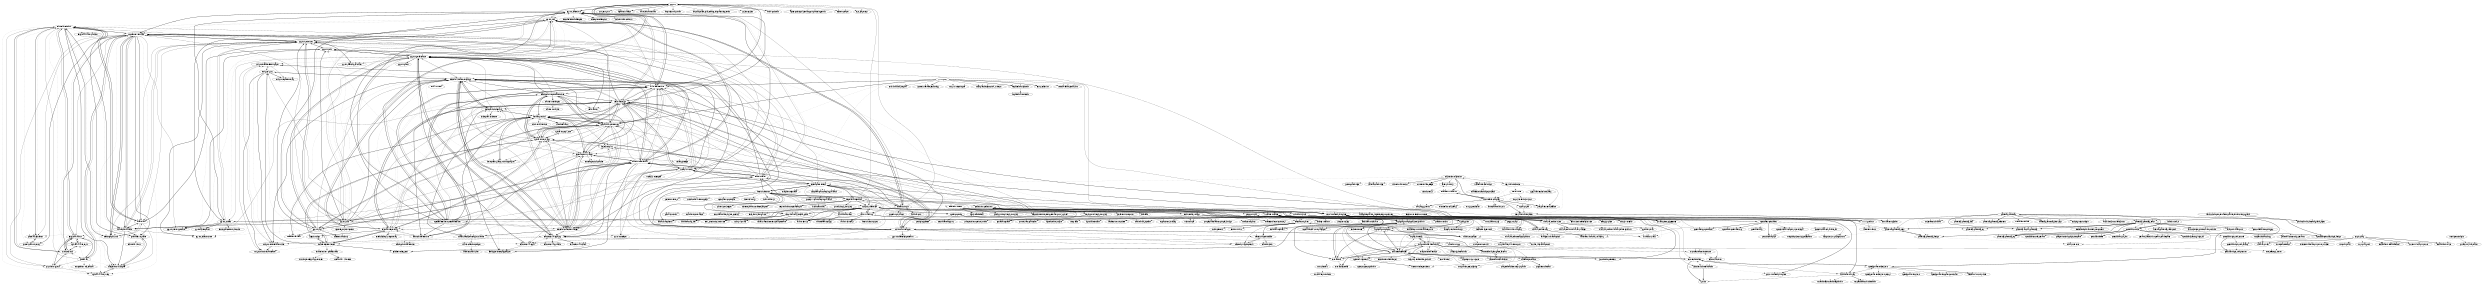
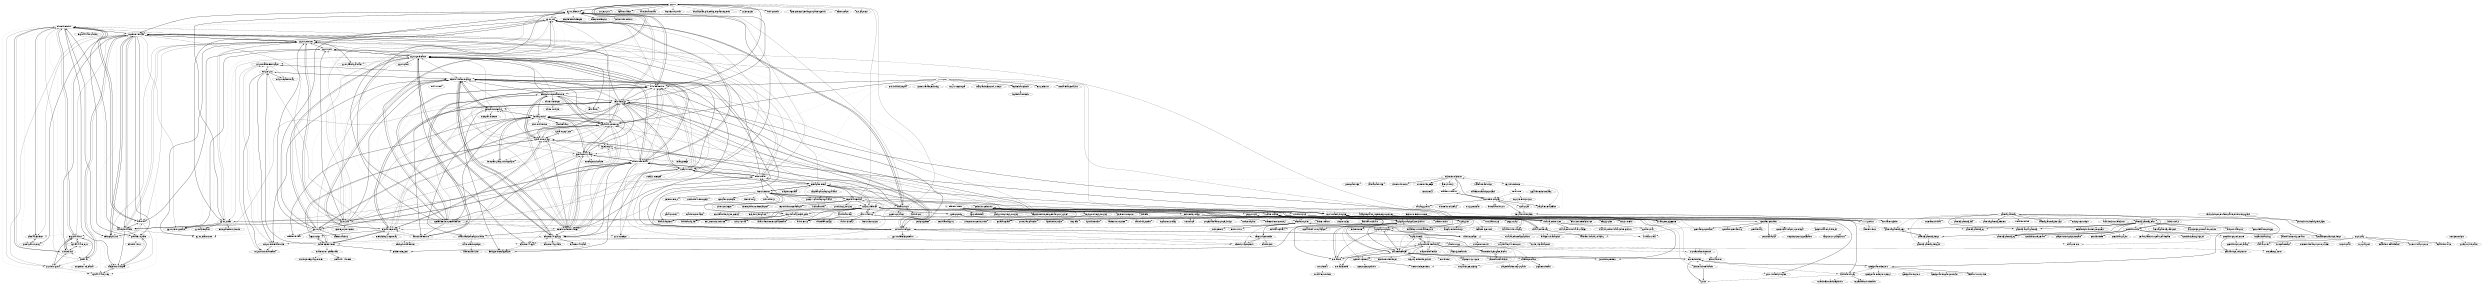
edge "hawku/TabletDriver" -> "uyitroa/osr2mp4-app": removed
node "patternfly/patternfly-design-kit": added
